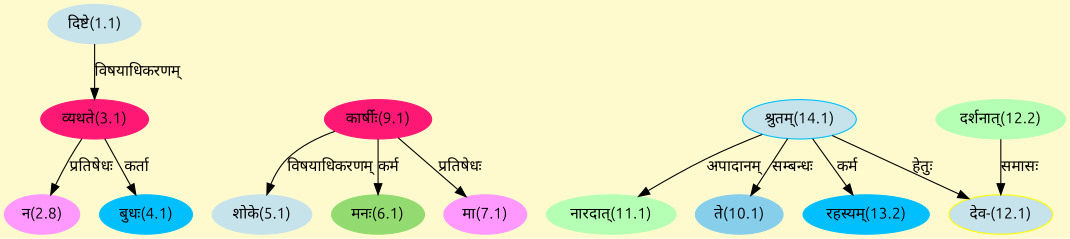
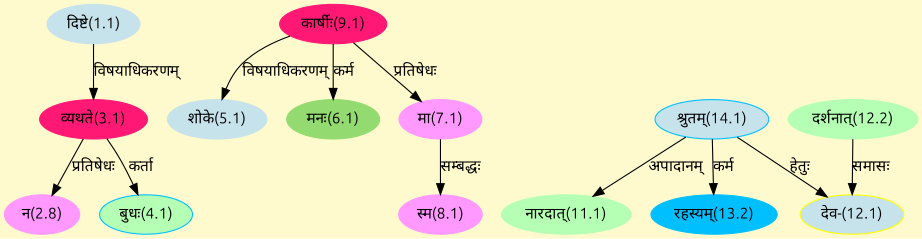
node "बुधः(4.1)": fillcolor #00bfff -> #b4ffb4
node "स्म(8.1)": added
node "ते(10.1)": removed
